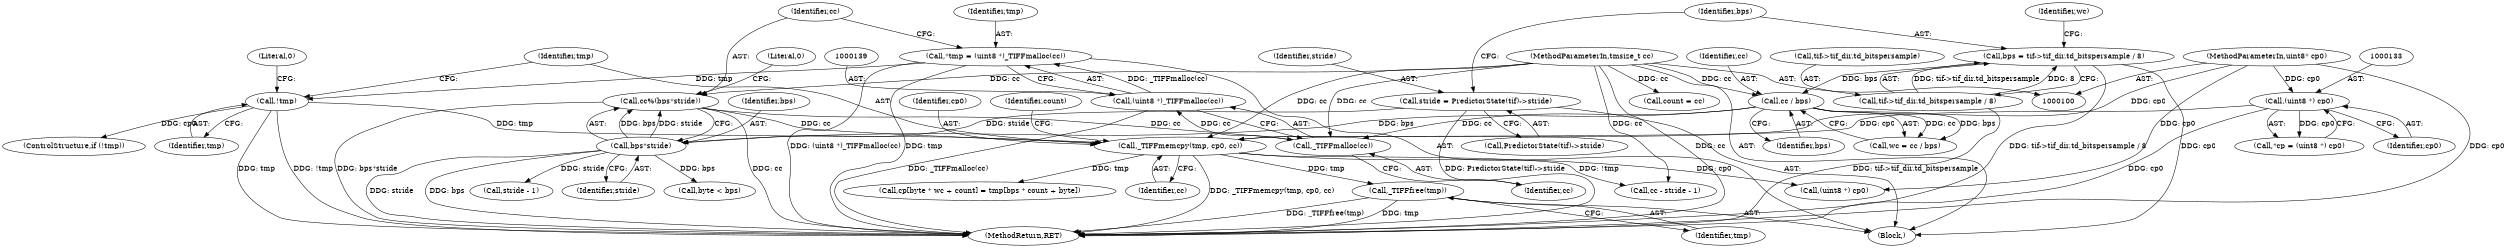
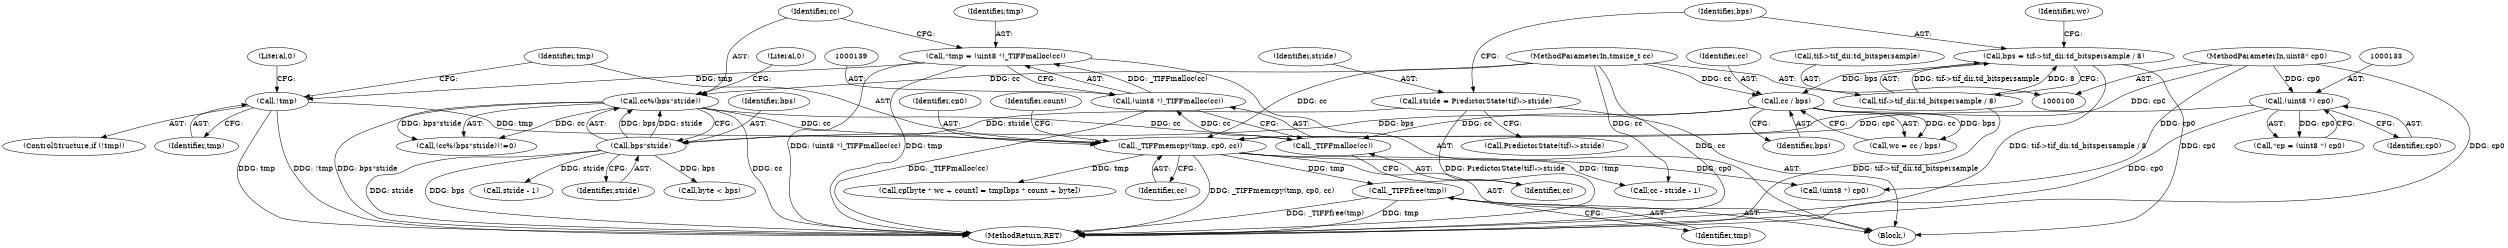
edge "(MethodParameterIn,tmsize_t cc)" -> "(Call,_TIFFmalloc(cc))": removed, label "DDG: cc"
node "(Call,count = cc)": removed
edge "(Call,PredictorState(tif)->stride)" -> "(Call,stride = PredictorState(tif)->stride)": removed, label "AST:"
edge "(Call,!tmp)" -> "(ControlStructure,if (!tmp))": label "DDG: cp0" -> "AST: "
node "(Call,(cc%(bps*stride))!=0)": added
edge "(MethodParameterIn,tmsize_t cc)" -> "(Block,)": now "(Call,_TIFFmemcpy(tmp, cp0, cc))" -> "(Block,)"
